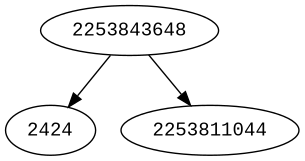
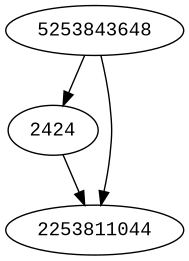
node "2253843648": label "2253843648" -> "5253843648"
edge "2424" -> "2253811044": added
